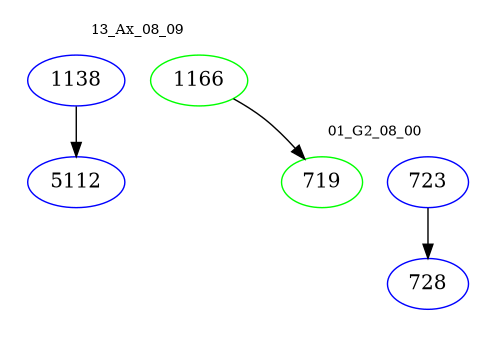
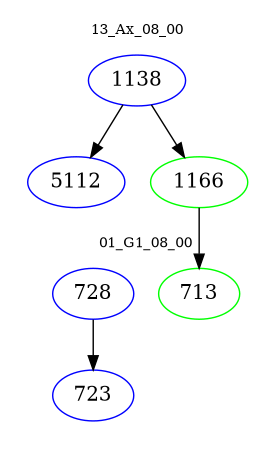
cluster "13_Ax_08_09": label "13_Ax_08_09" -> "13_Ax_08_00"
edge "1138" -> "1166": added
cluster "01_G2_08_00": label "01_G2_08_00" -> "01_G1_08_00"
node "719": label "719" -> "713"
edge "723" -> "728": reversed
